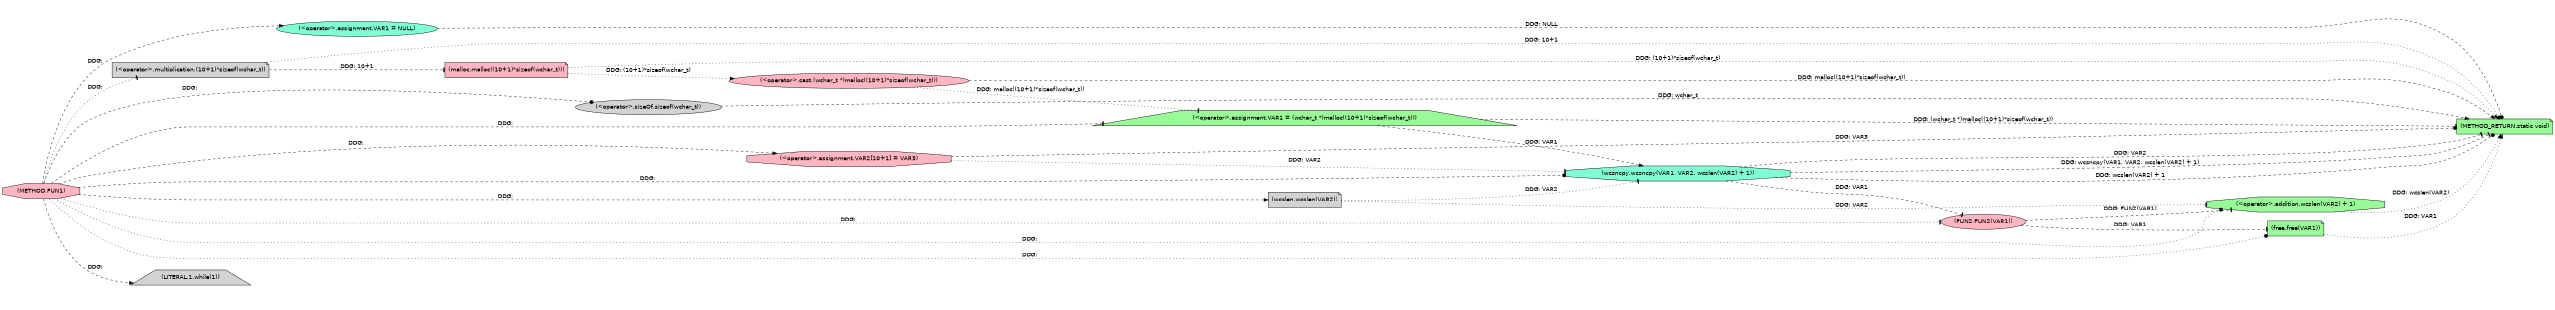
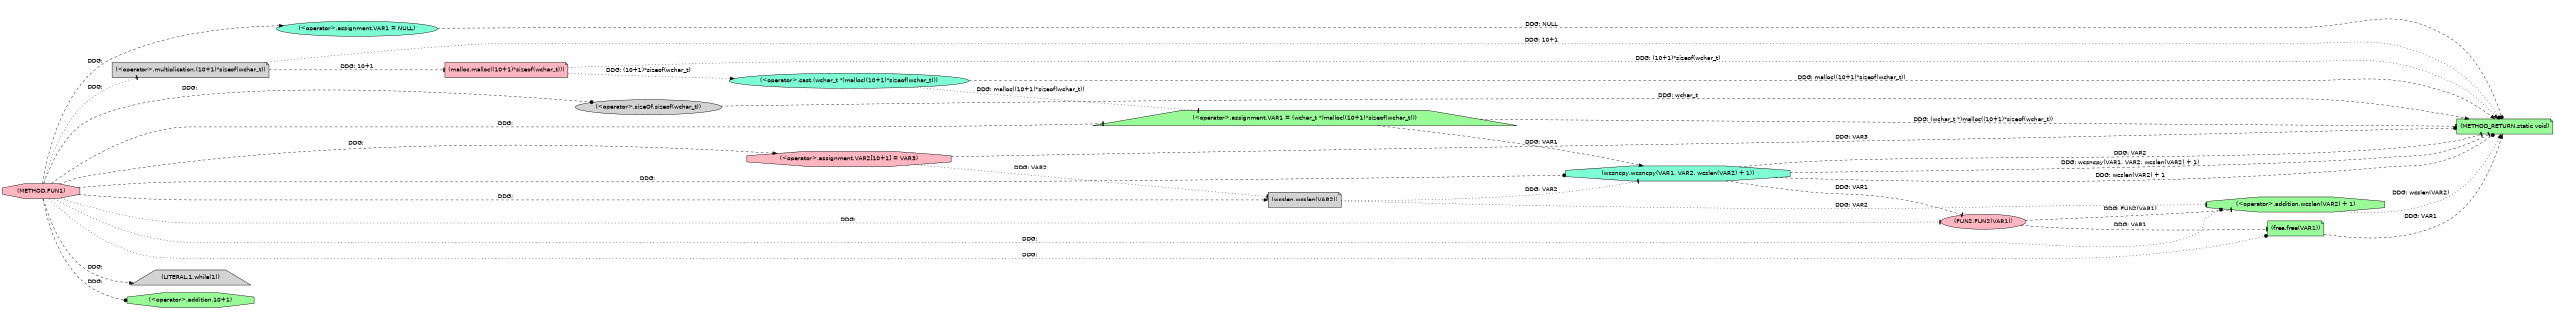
node "(<operator>.cast,(wchar_t *)malloc((10+1)*sizeof(wchar_t)))": fillcolor lightpink -> aquamarine
edge "(<operator>.assignment,VAR2[10+1] = VAR3)" -> "(wcsncpy,wcsncpy(VAR1, VAR2, wcslen(VAR2) + 1))": now "(<operator>.assignment,VAR2[10+1] = VAR3)" -> "(wcslen,wcslen(VAR2))"
edge "(free,free(VAR1))" -> "(METHOD_RETURN,static void)": style dotted -> dashed
node "(<operator>.addition,10+1)": added
